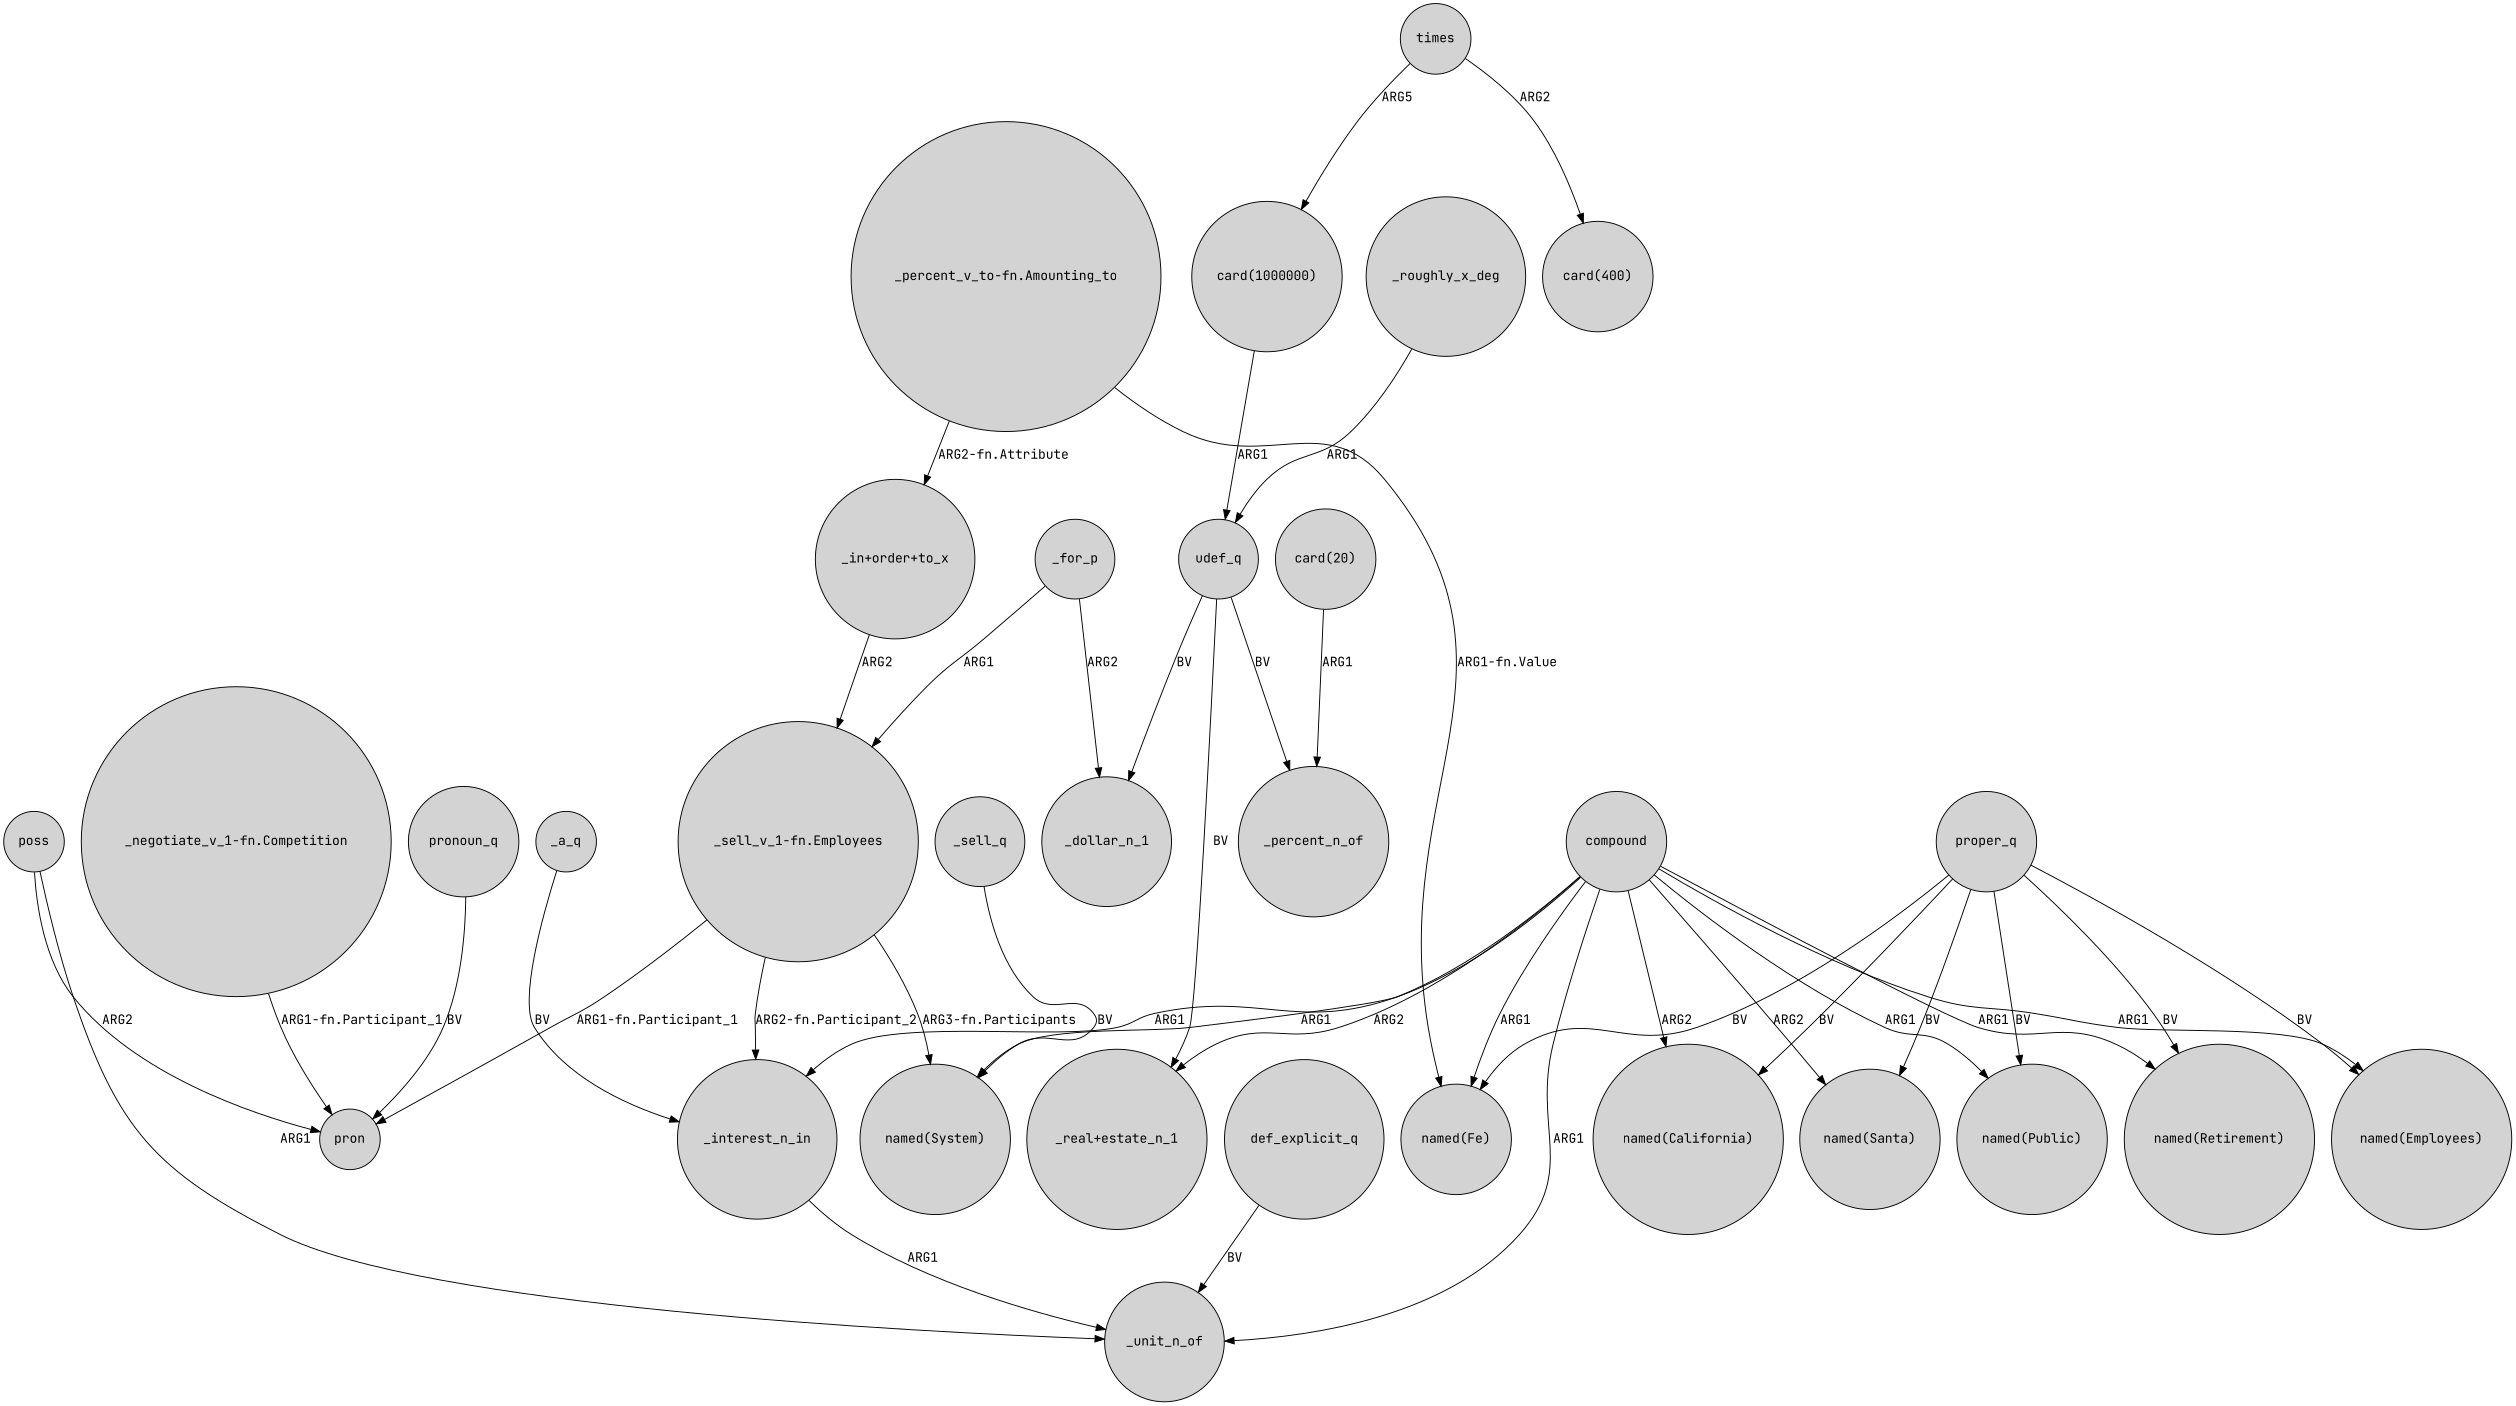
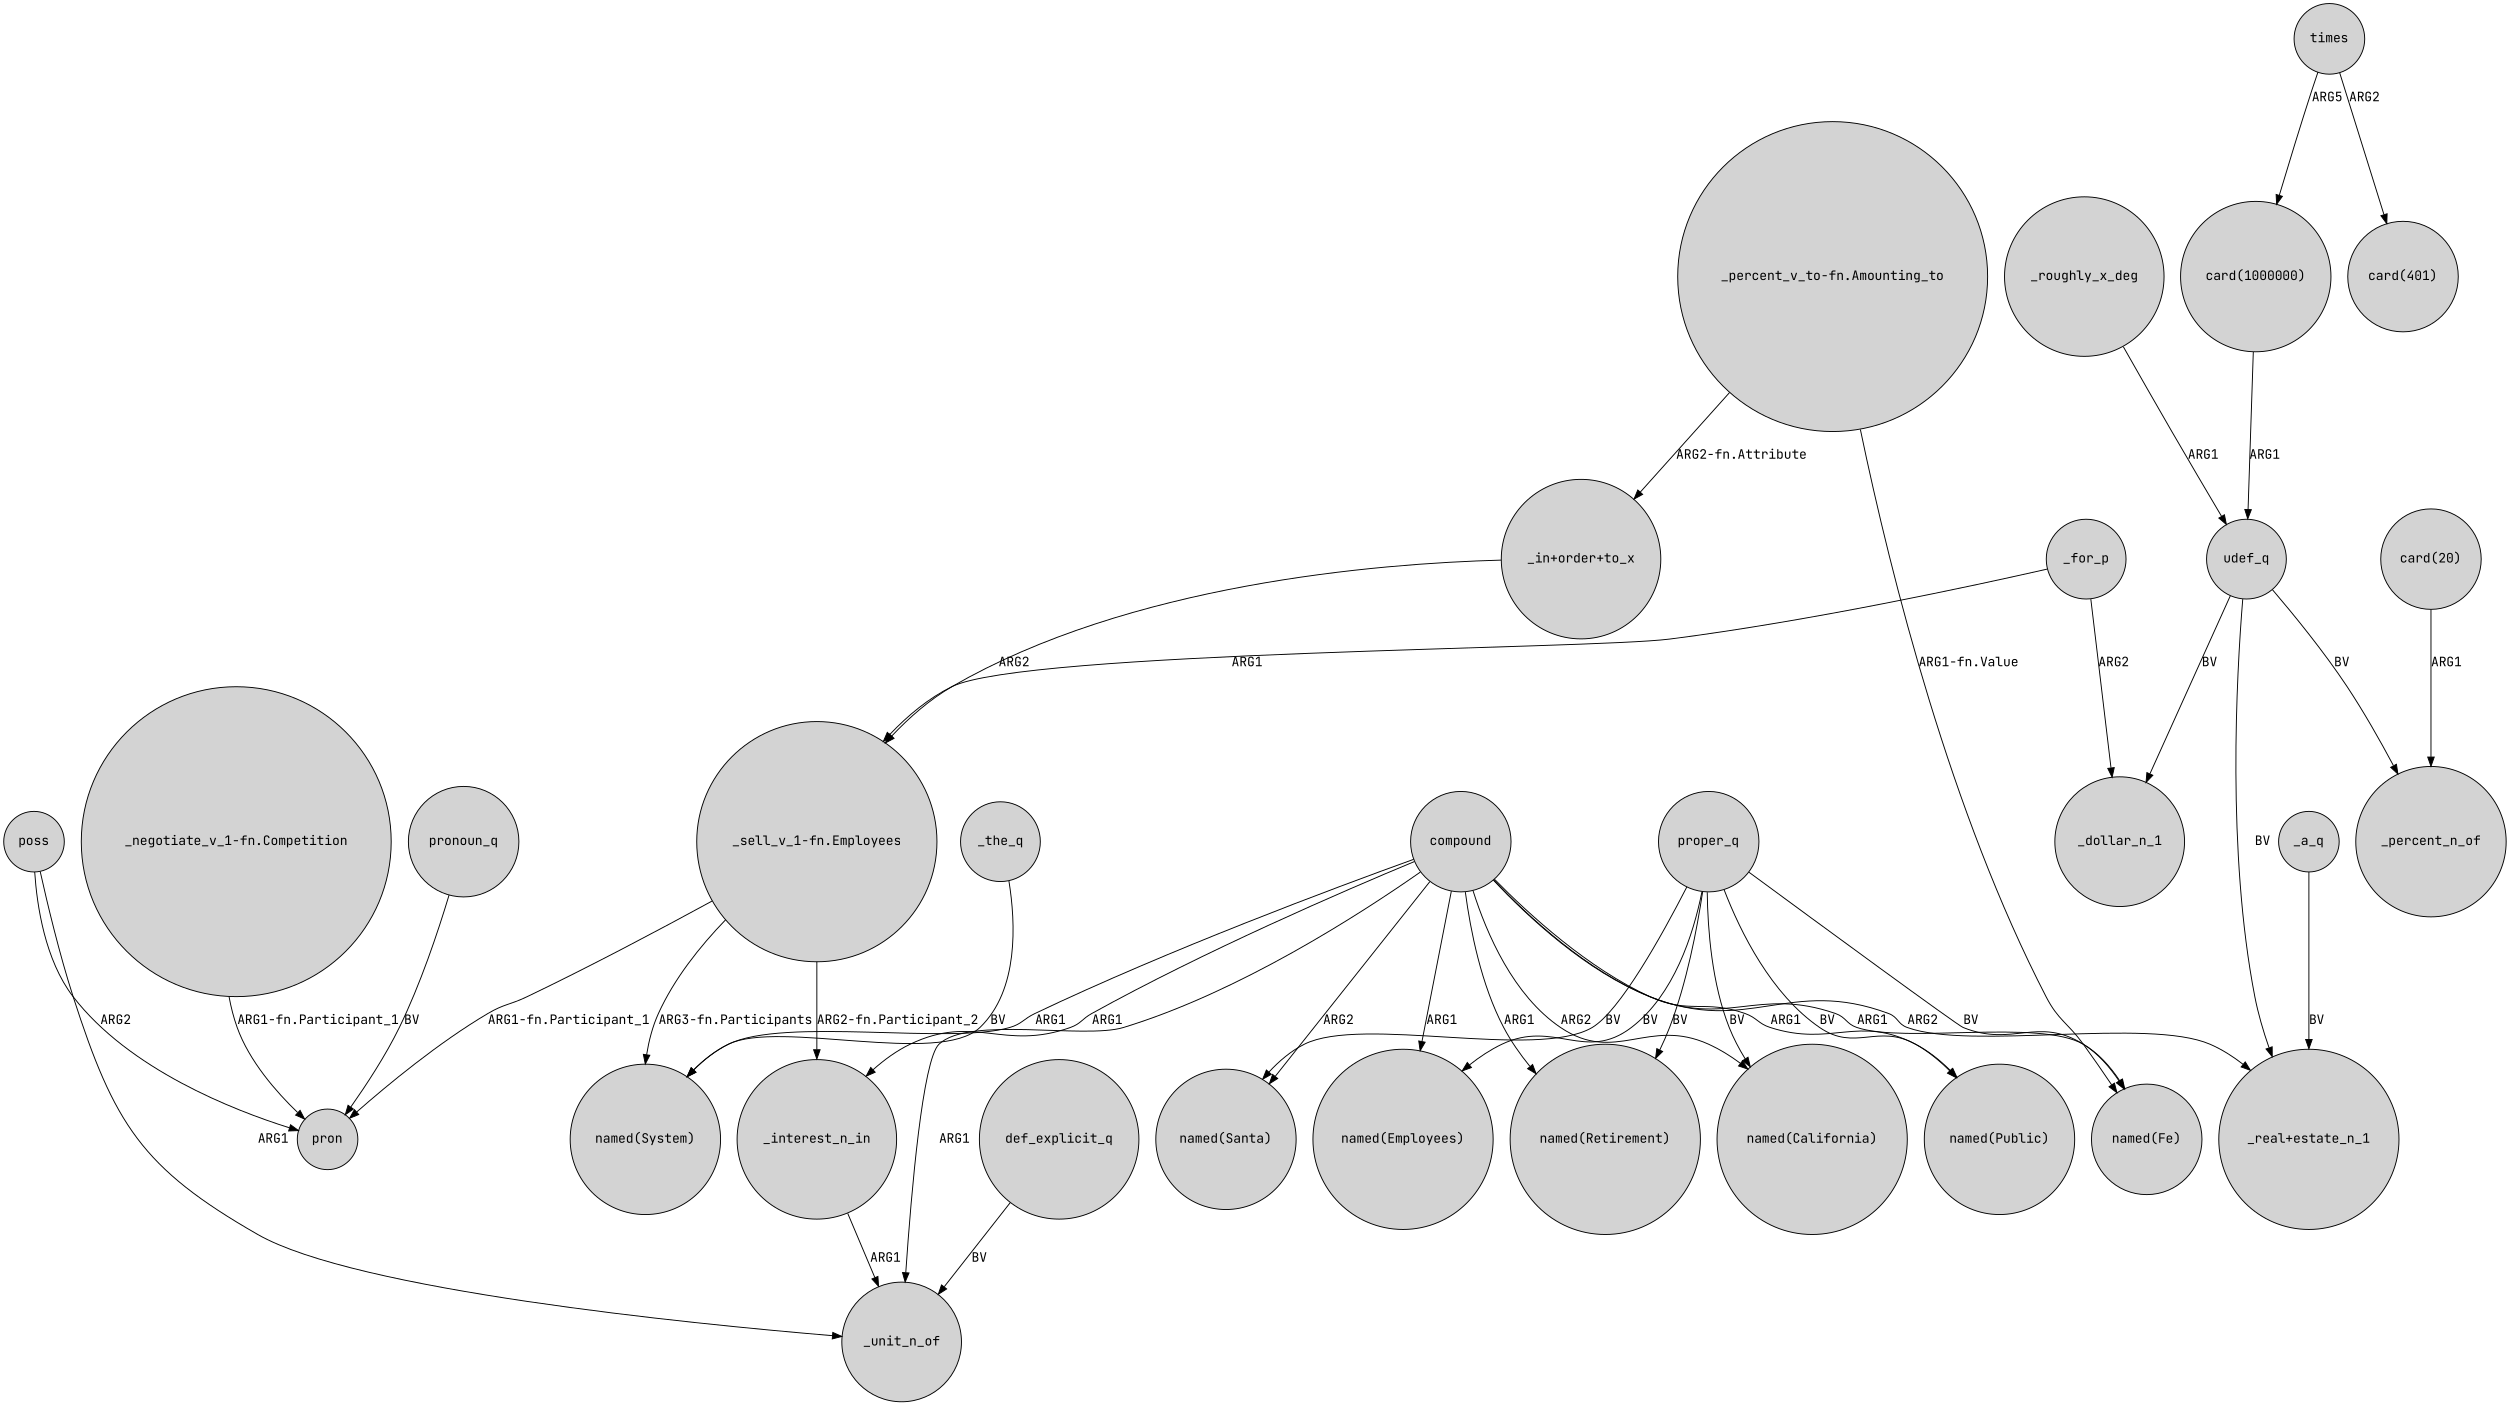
node "card(400)": label "card(400)" -> "card(401)"
node "_sell_q": label "_sell_q" -> "_the_q"
edge "_a_q" -> "_interest_n_in": now "_a_q" -> "_real+estate_n_1"
